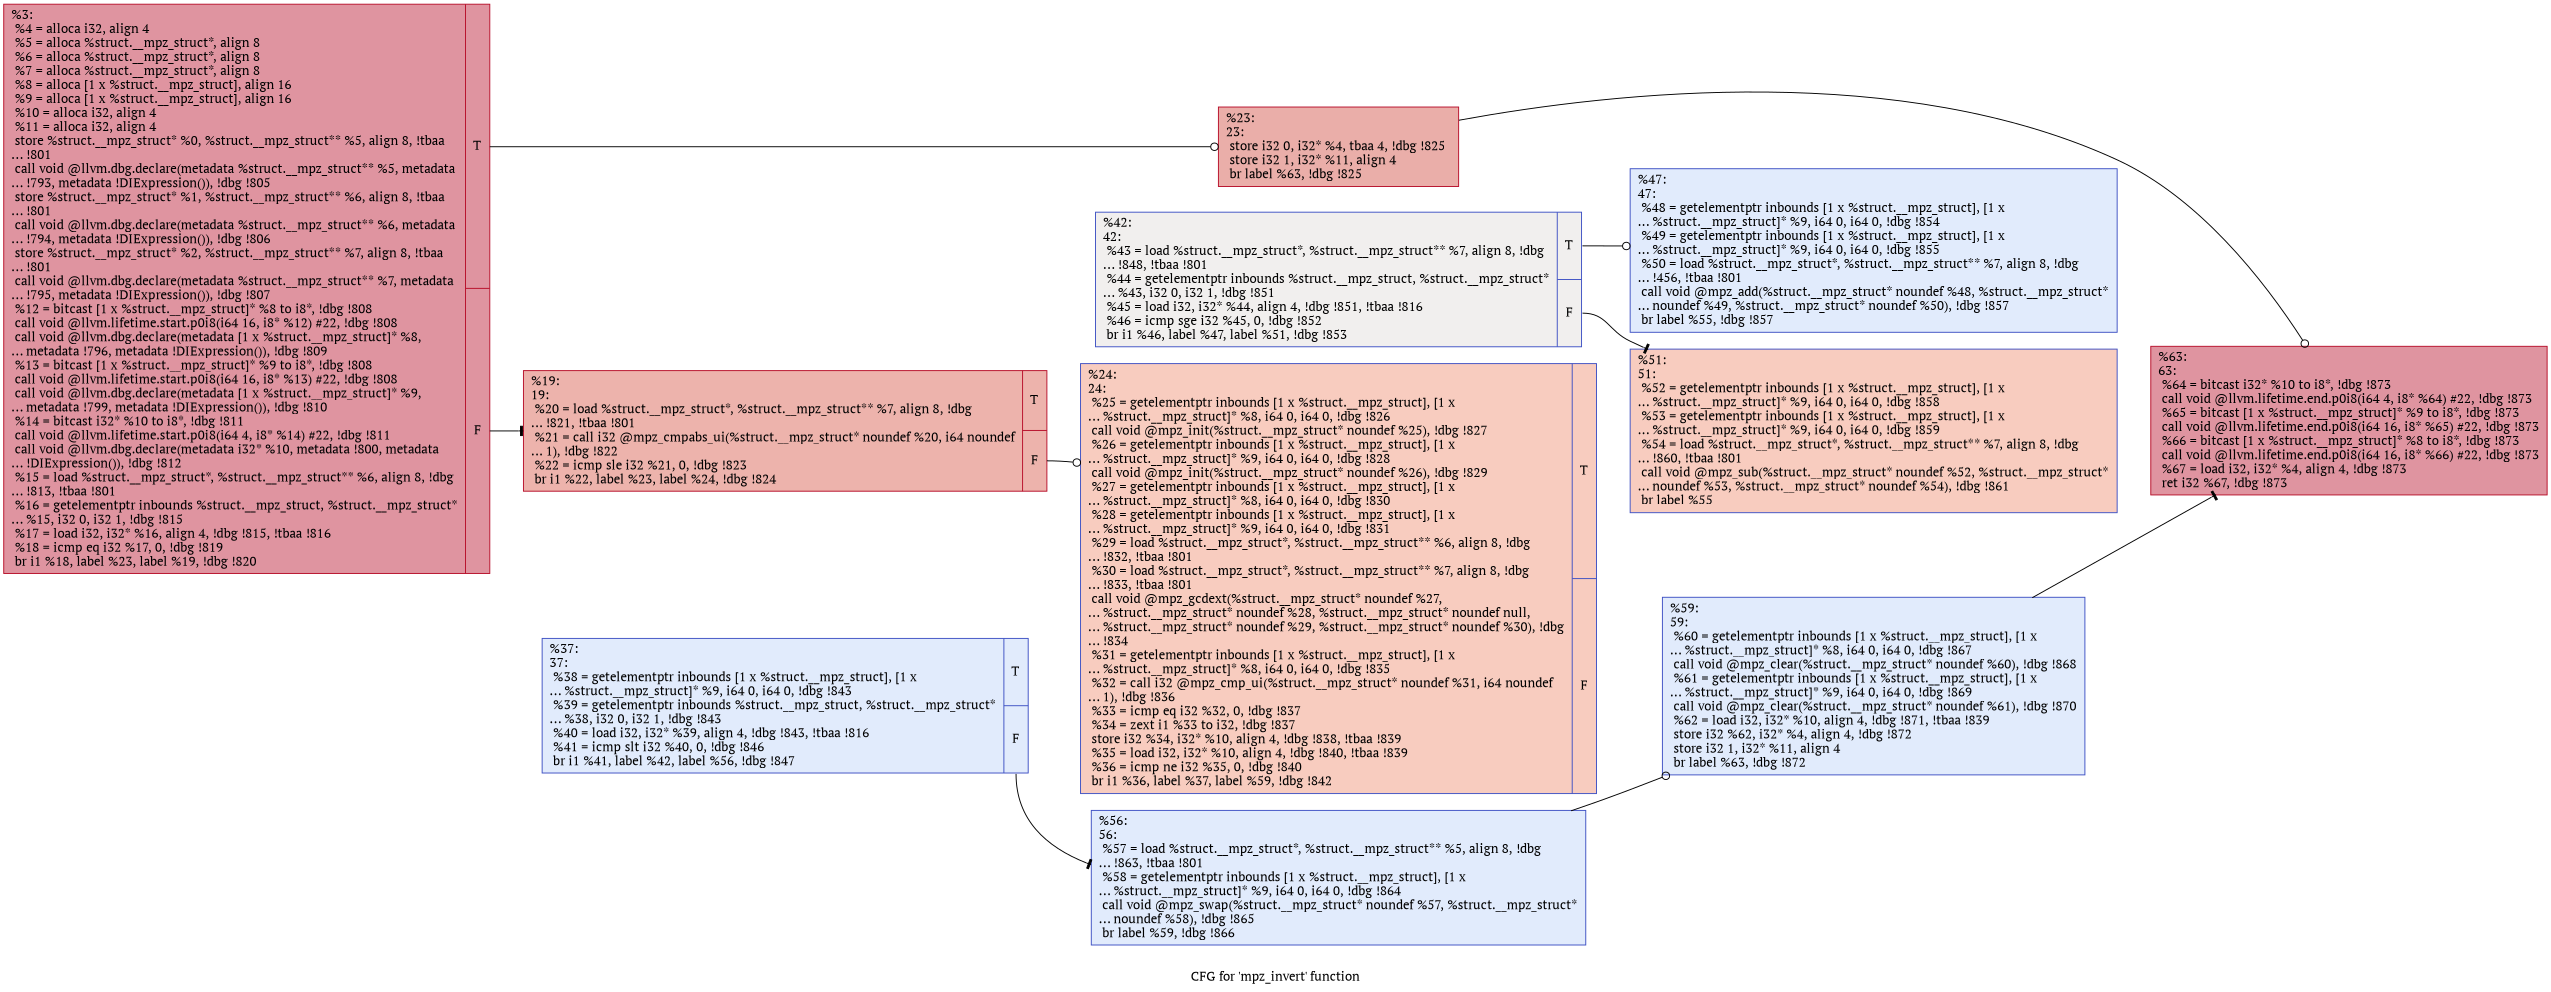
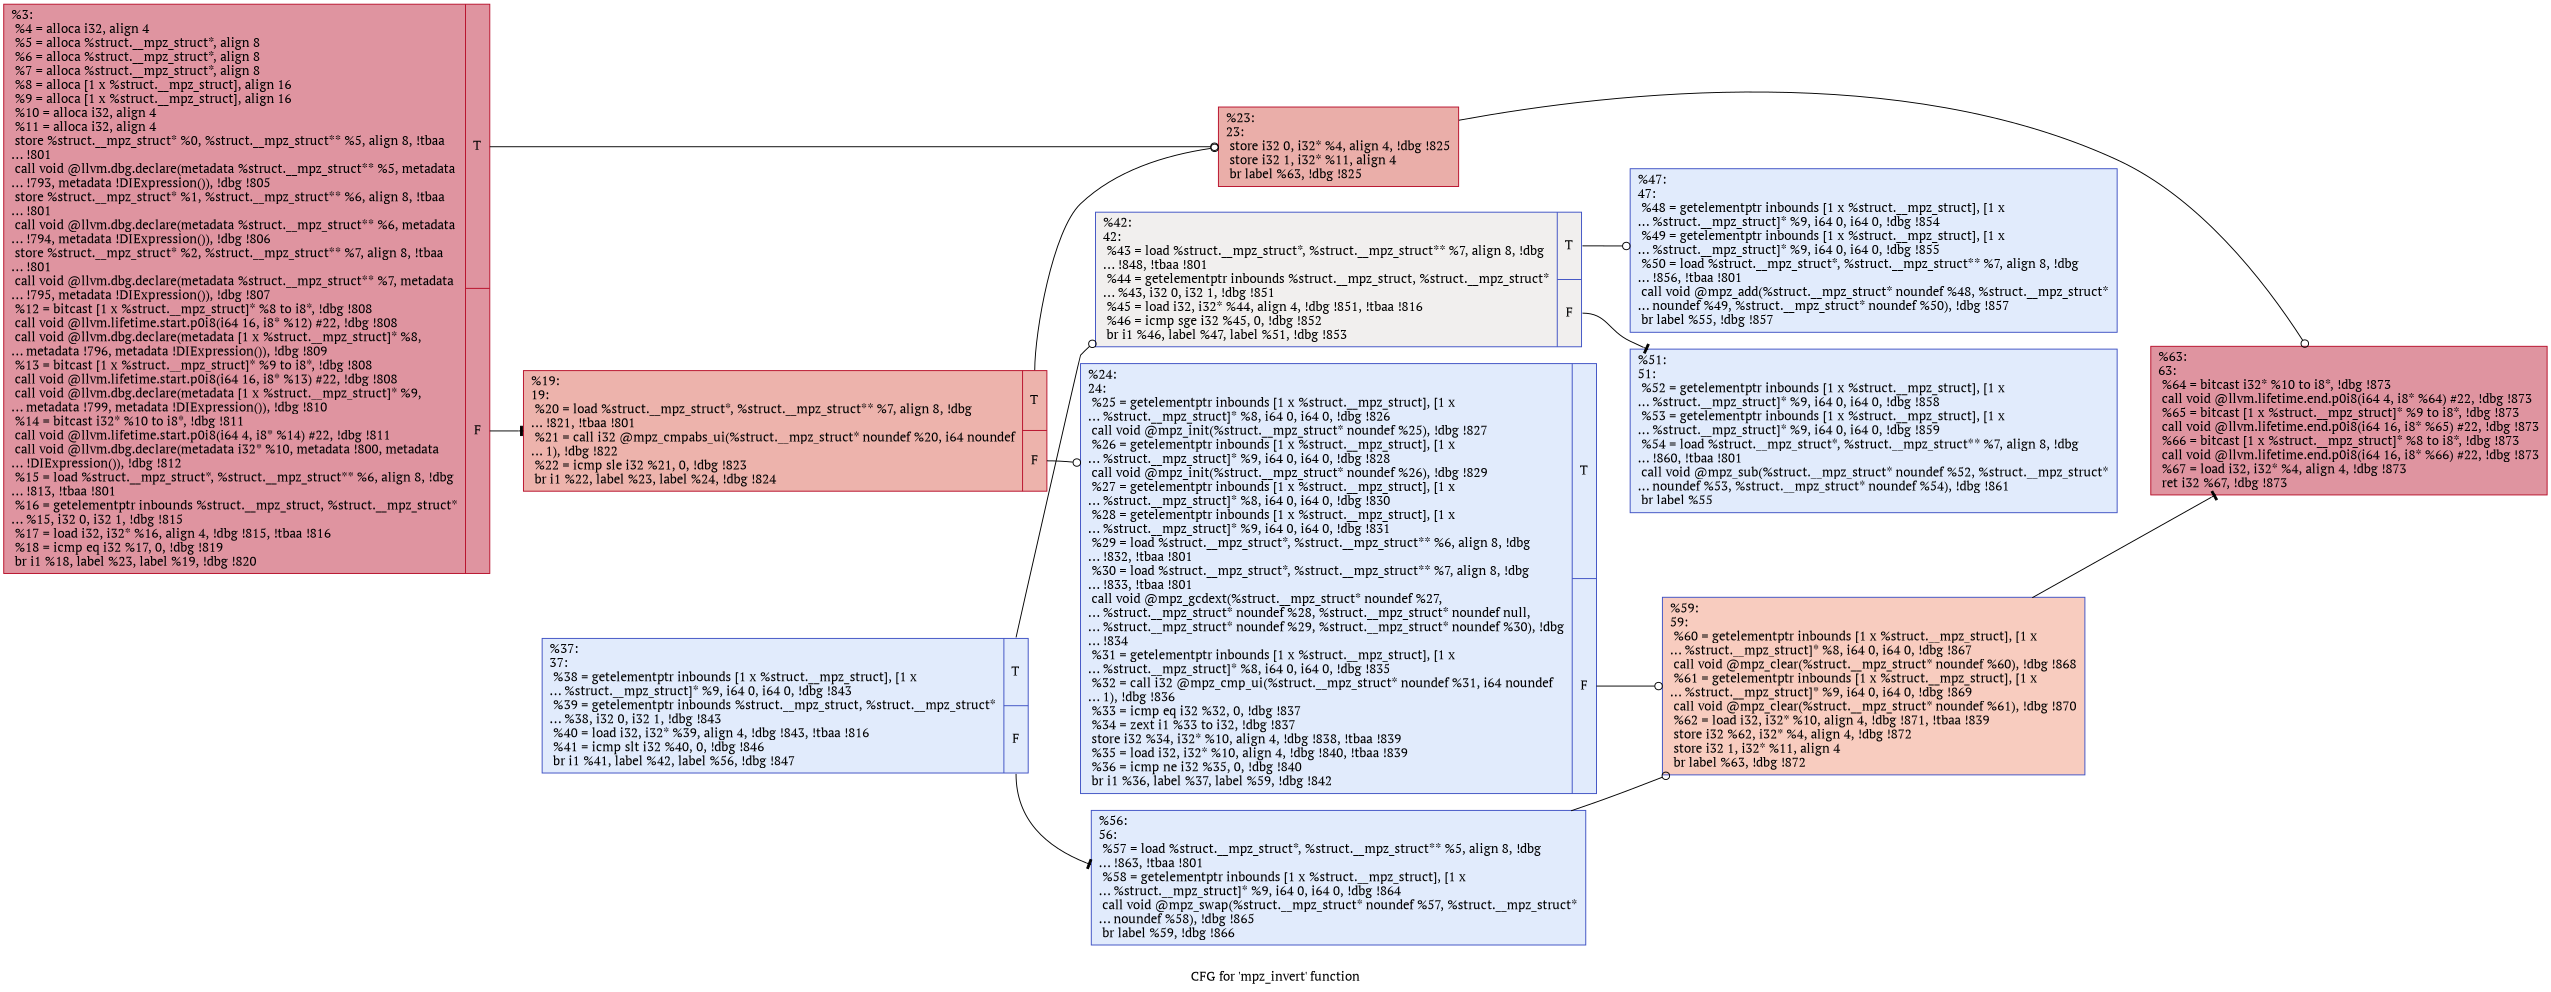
node "%23:": text "store i32 0, i32* %4, tbaa 4, !dbg !825" -> "store i32 0, i32* %4, align 4, !dbg !825"
edge "%19:" -> "%23:": added
node "%47:": text "... !456, !tbaa !801" -> "... !856, !tbaa !801"
node "%51:": fillcolor #f08b6e70 -> #bbd1f870
edge "%37:" -> "%42:": added
node "%24:": fillcolor #f08b6e70 -> #bbd1f870
edge "%24:" -> "%59:": added
node "%59:": fillcolor #bbd1f870 -> #f08b6e70
